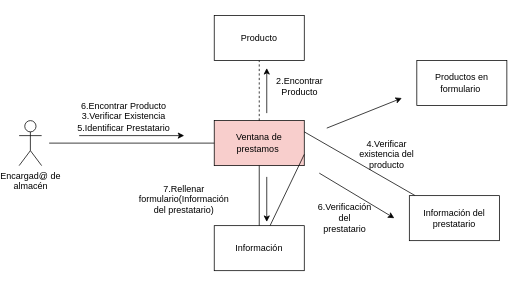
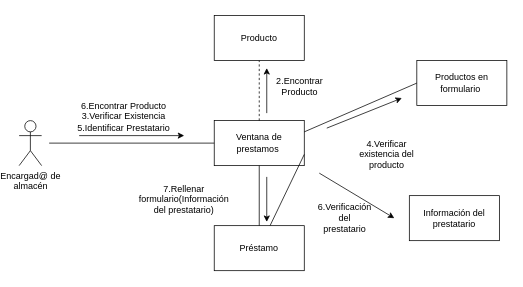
node "Ventana de prestamos": fillcolor #f8cecc -> #ffffff
edge "Ventana de prestamos" -- "Información del prestatario": now "Ventana de prestamos" -- "Productos en formulario"
node "Información": label "Información" -> "Préstamo"
